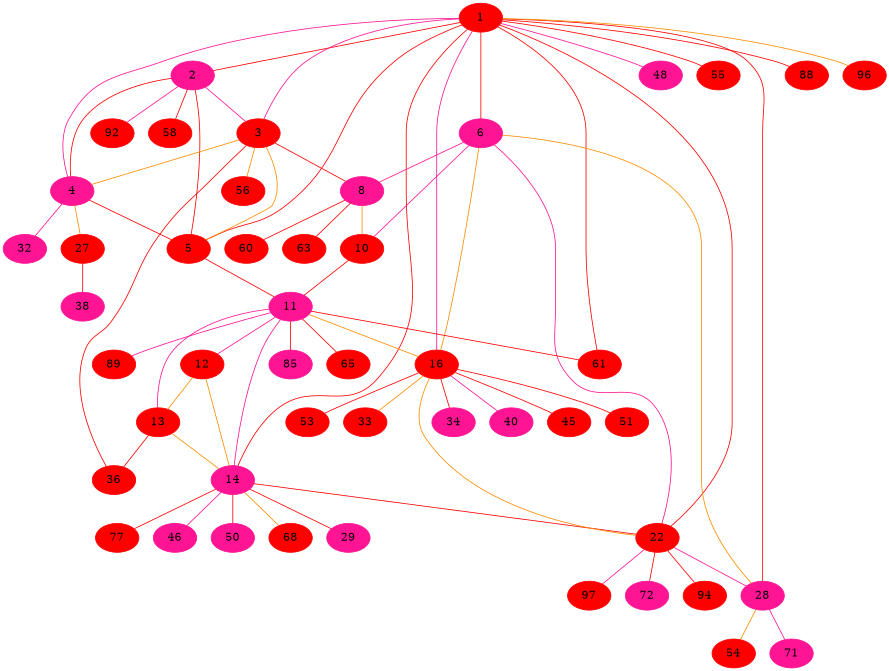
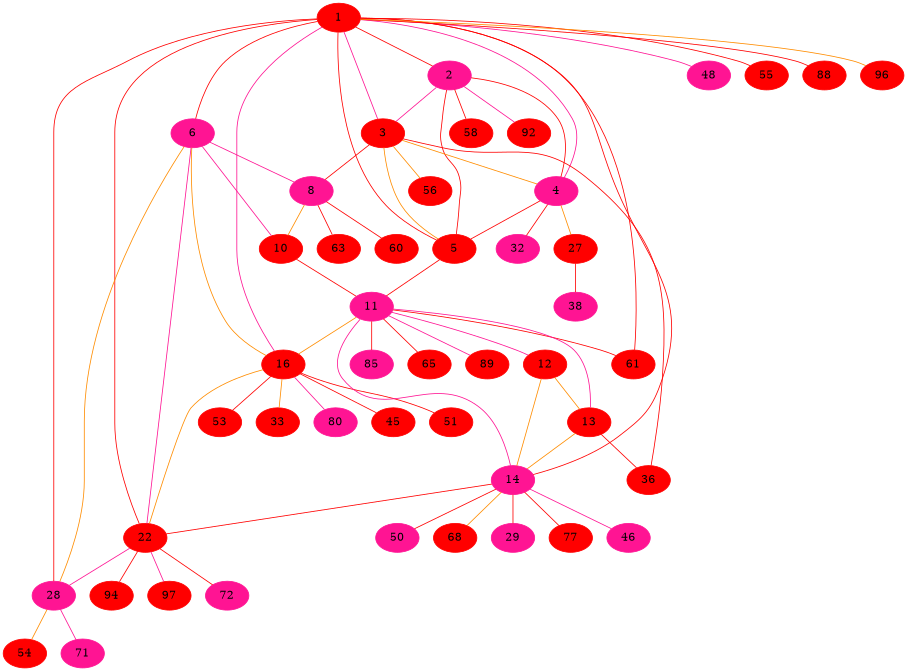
edge "4" -- "32": color deeppink -> red
node "34": removed
node "40": label "40" -> "80"
